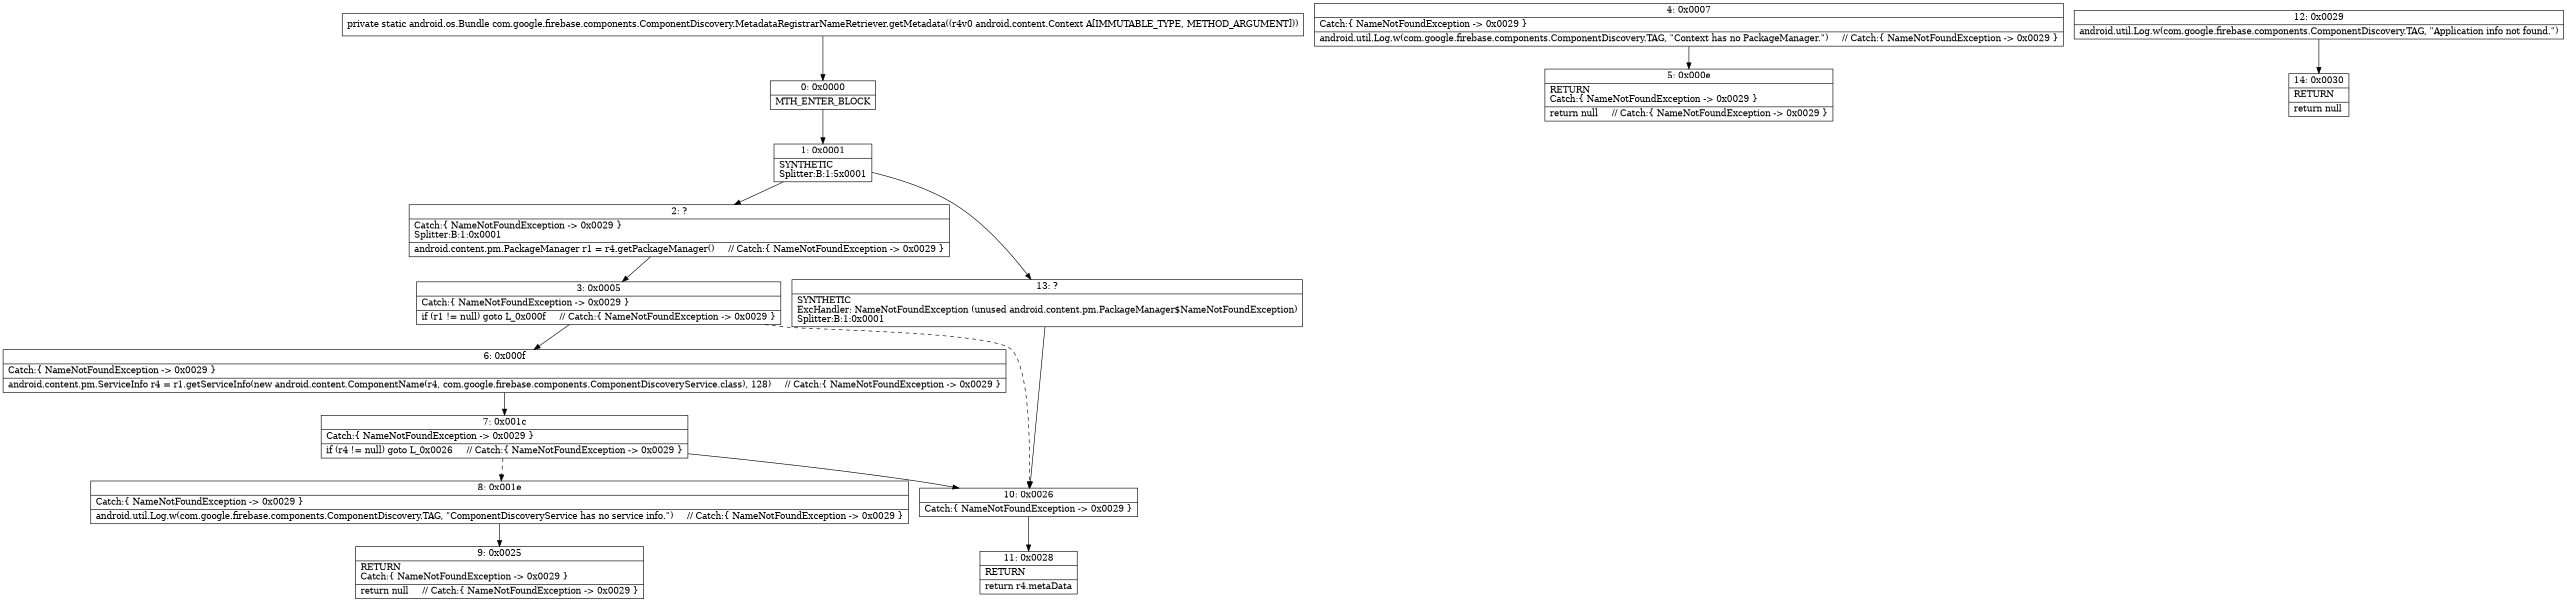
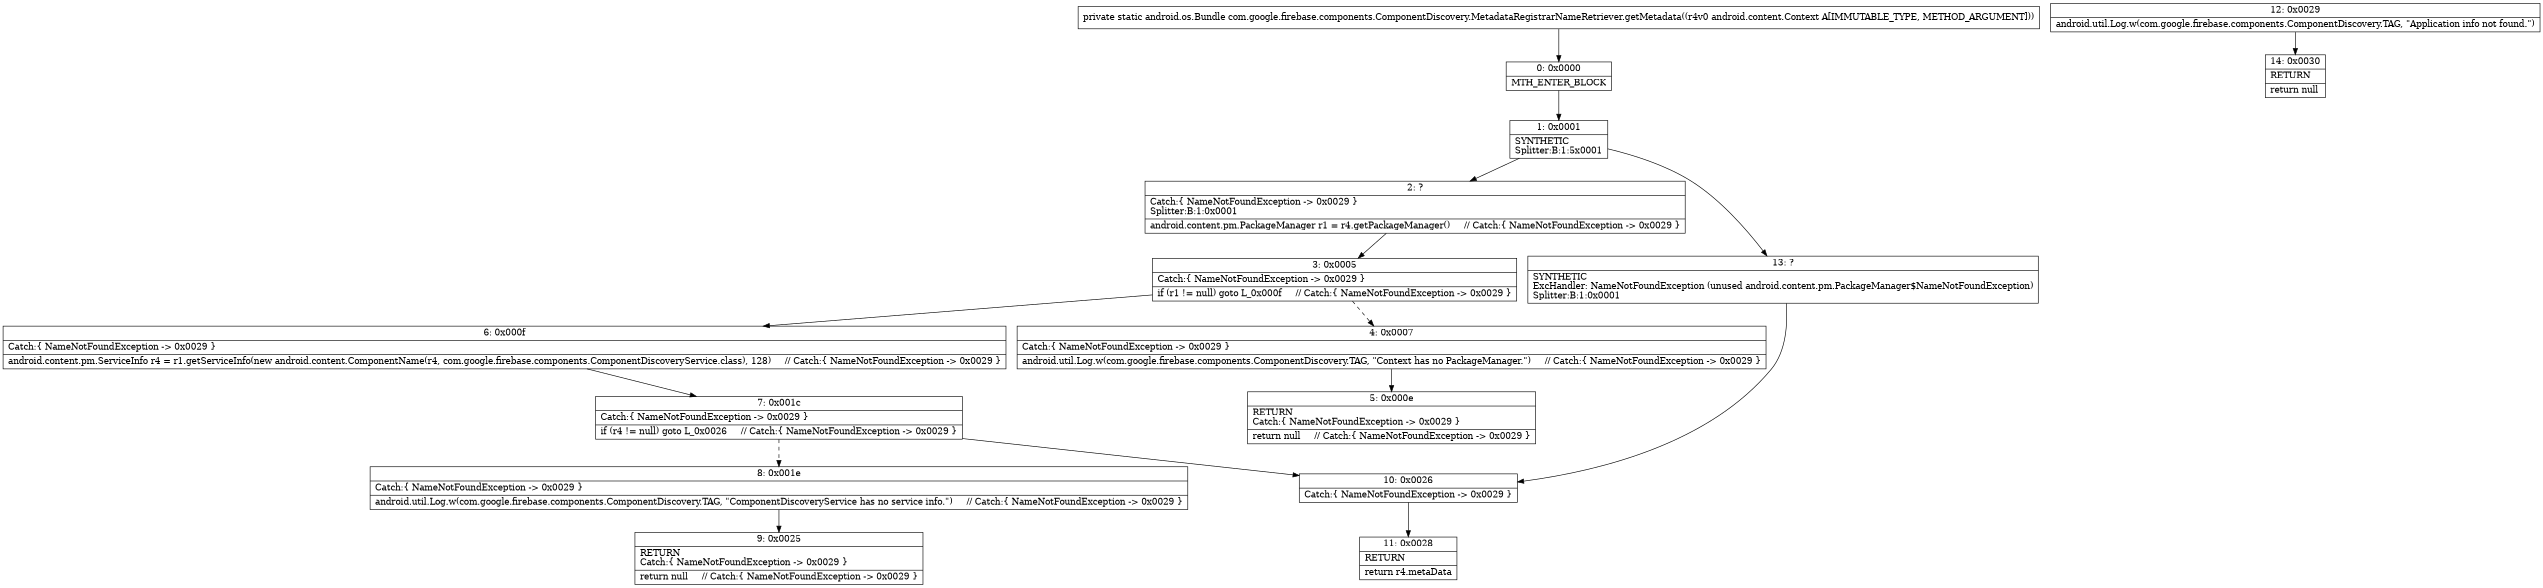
edge "3: 0x0005" -> "10: 0x0026": now "3: 0x0005" -> "4: 0x0007"
